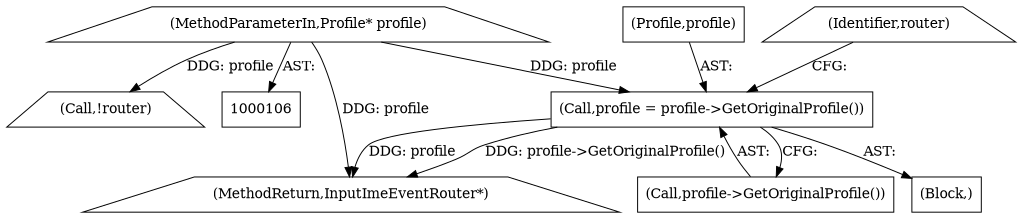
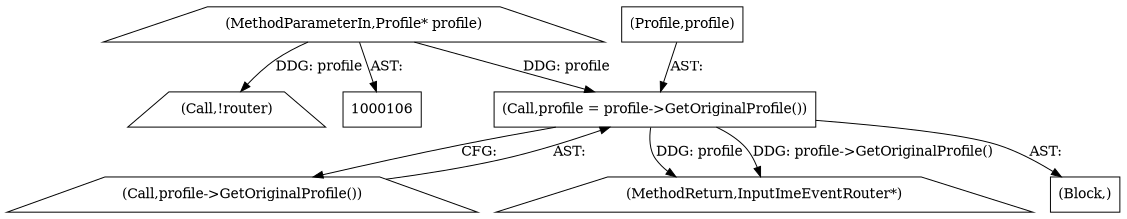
node "(Identifier,router)": removed
edge "(MethodParameterIn,Profile* profile)" -> "(MethodReturn,InputImeEventRouter*)": removed, label "DDG: profile"
node "(Call,profile->GetOriginalProfile())": shape box -> trapezium
